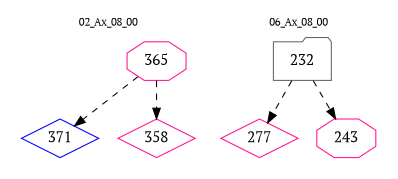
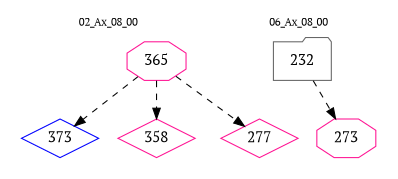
edge "232" -> "277": now "365" -> "277"
node "371": label "371" -> "373"
node "243": label "243" -> "273"
